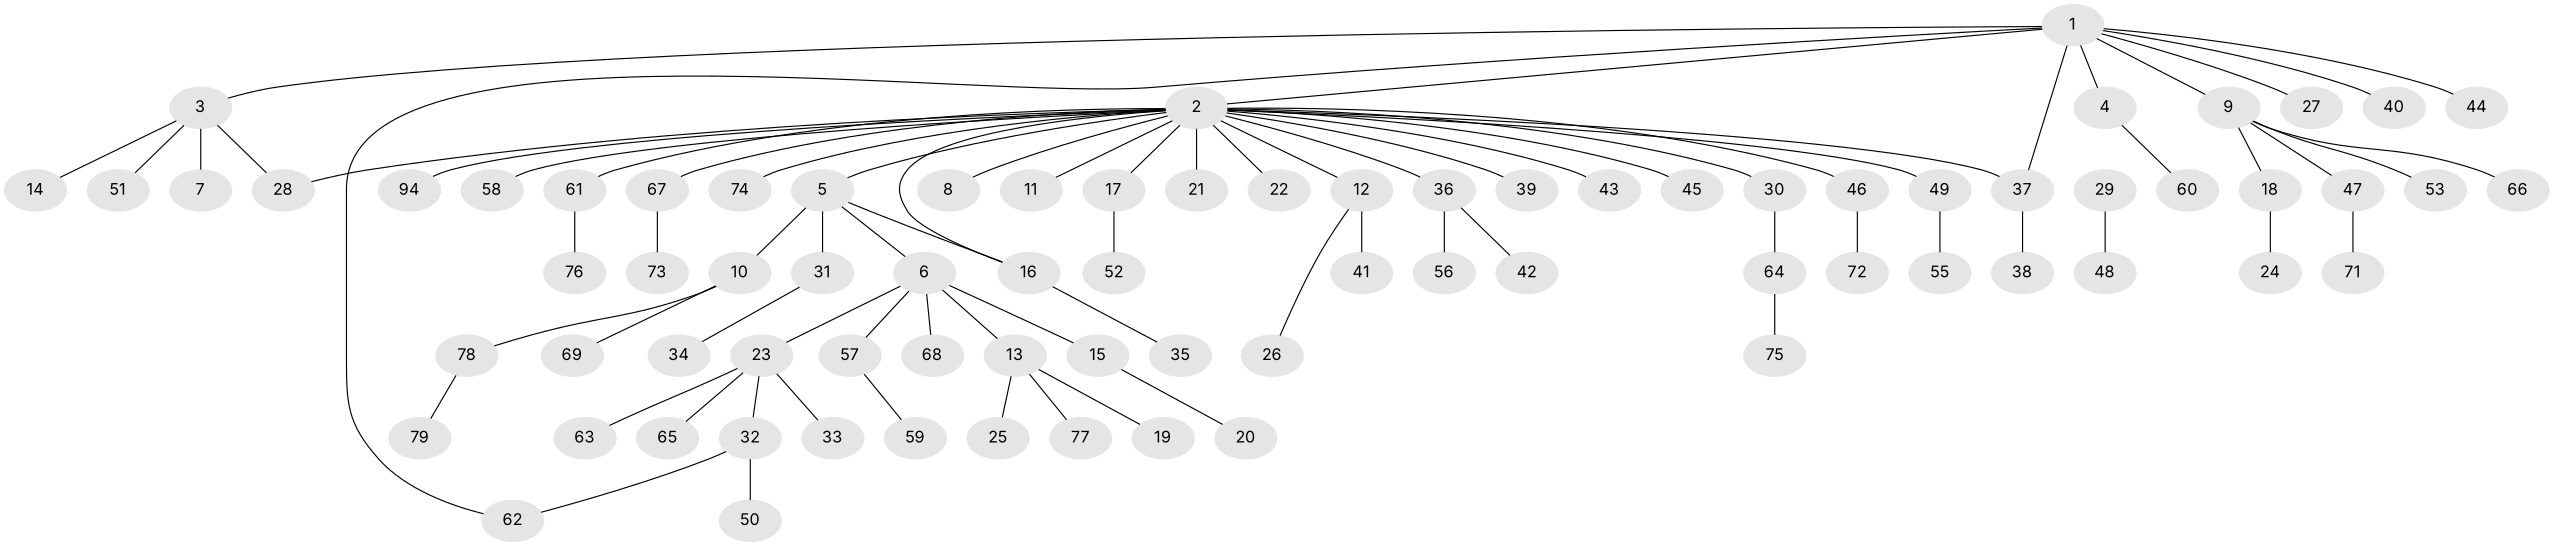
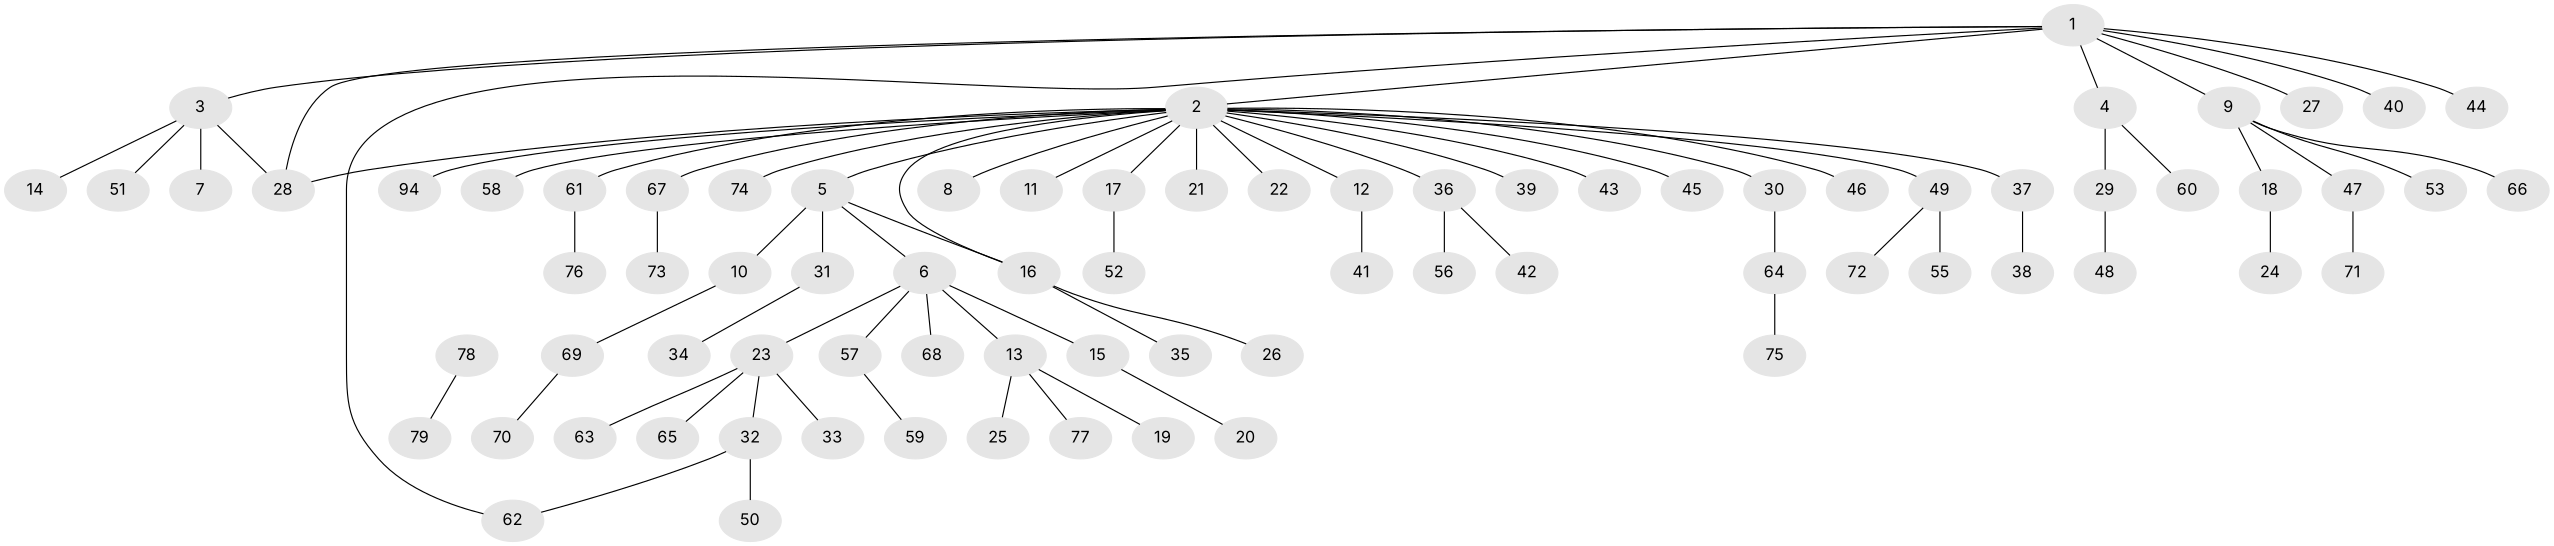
edge "1" -- "37": now "1" -- "28"
edge "4" -- "29": added
edge "46" -- "72": now "49" -- "72"
edge "12" -- "26": now "16" -- "26"
edge "10" -- "78": removed
node "70": added
